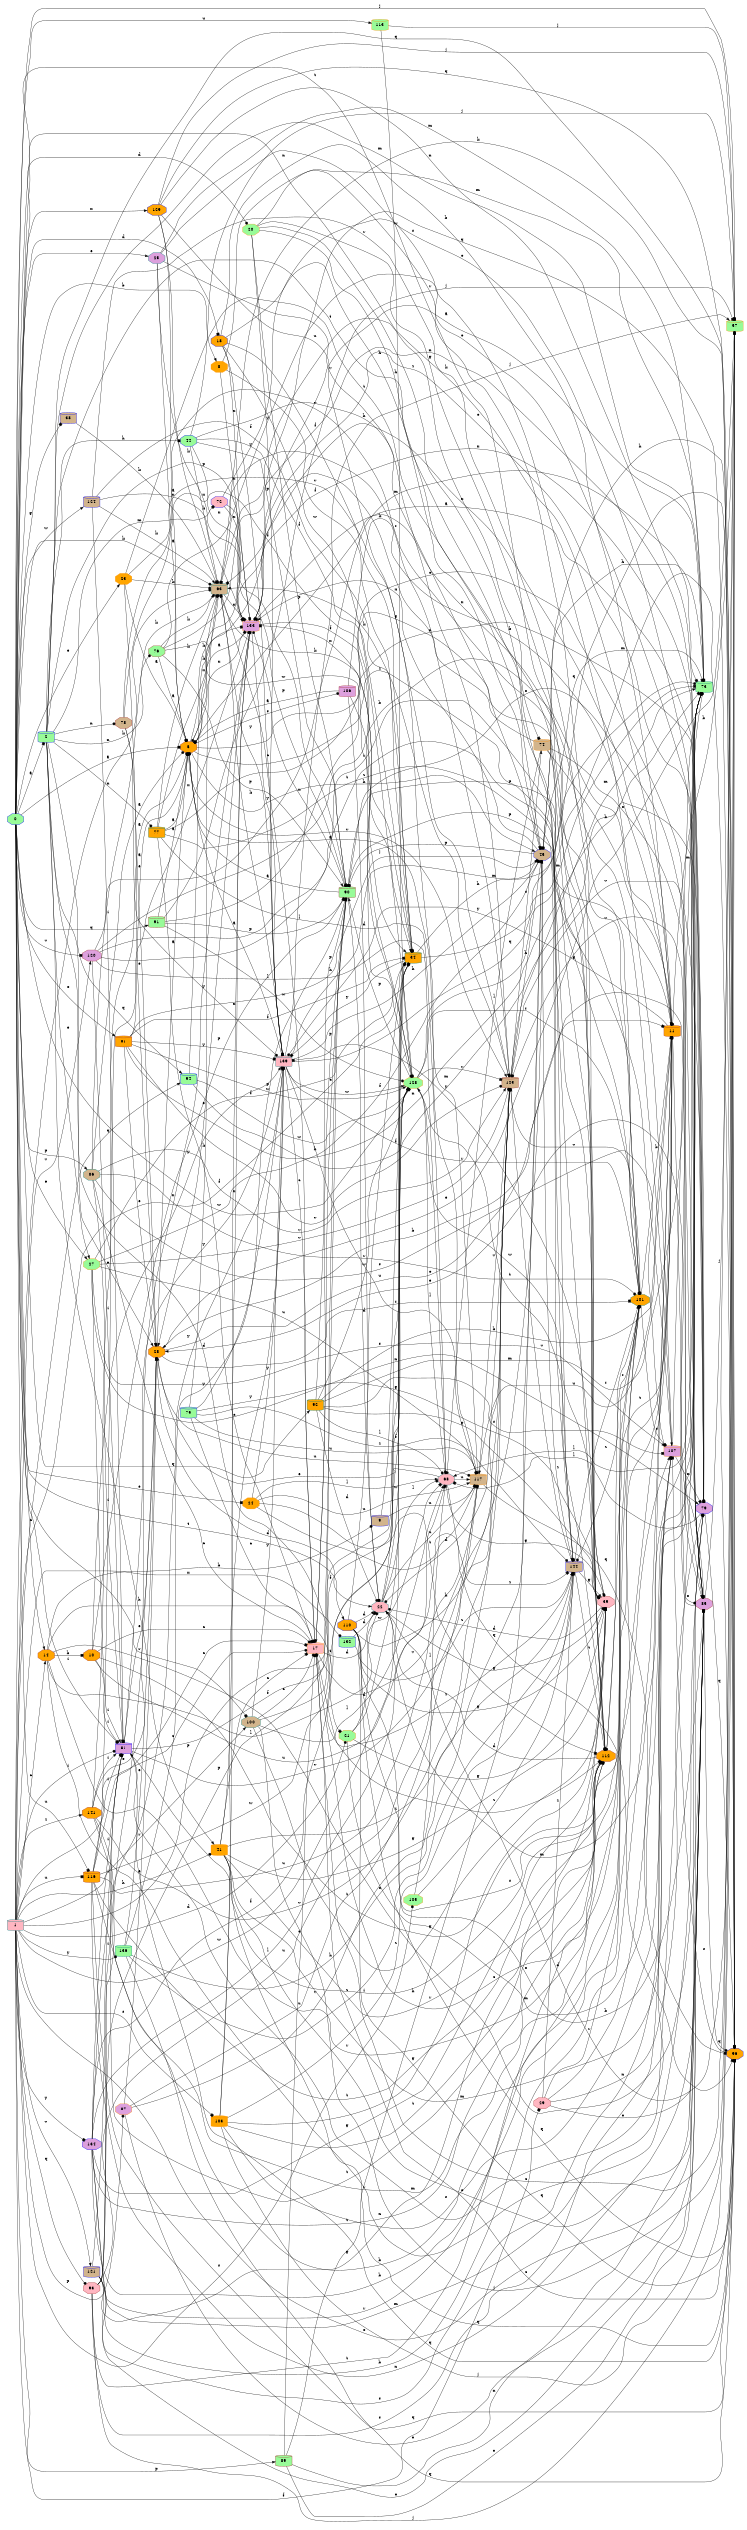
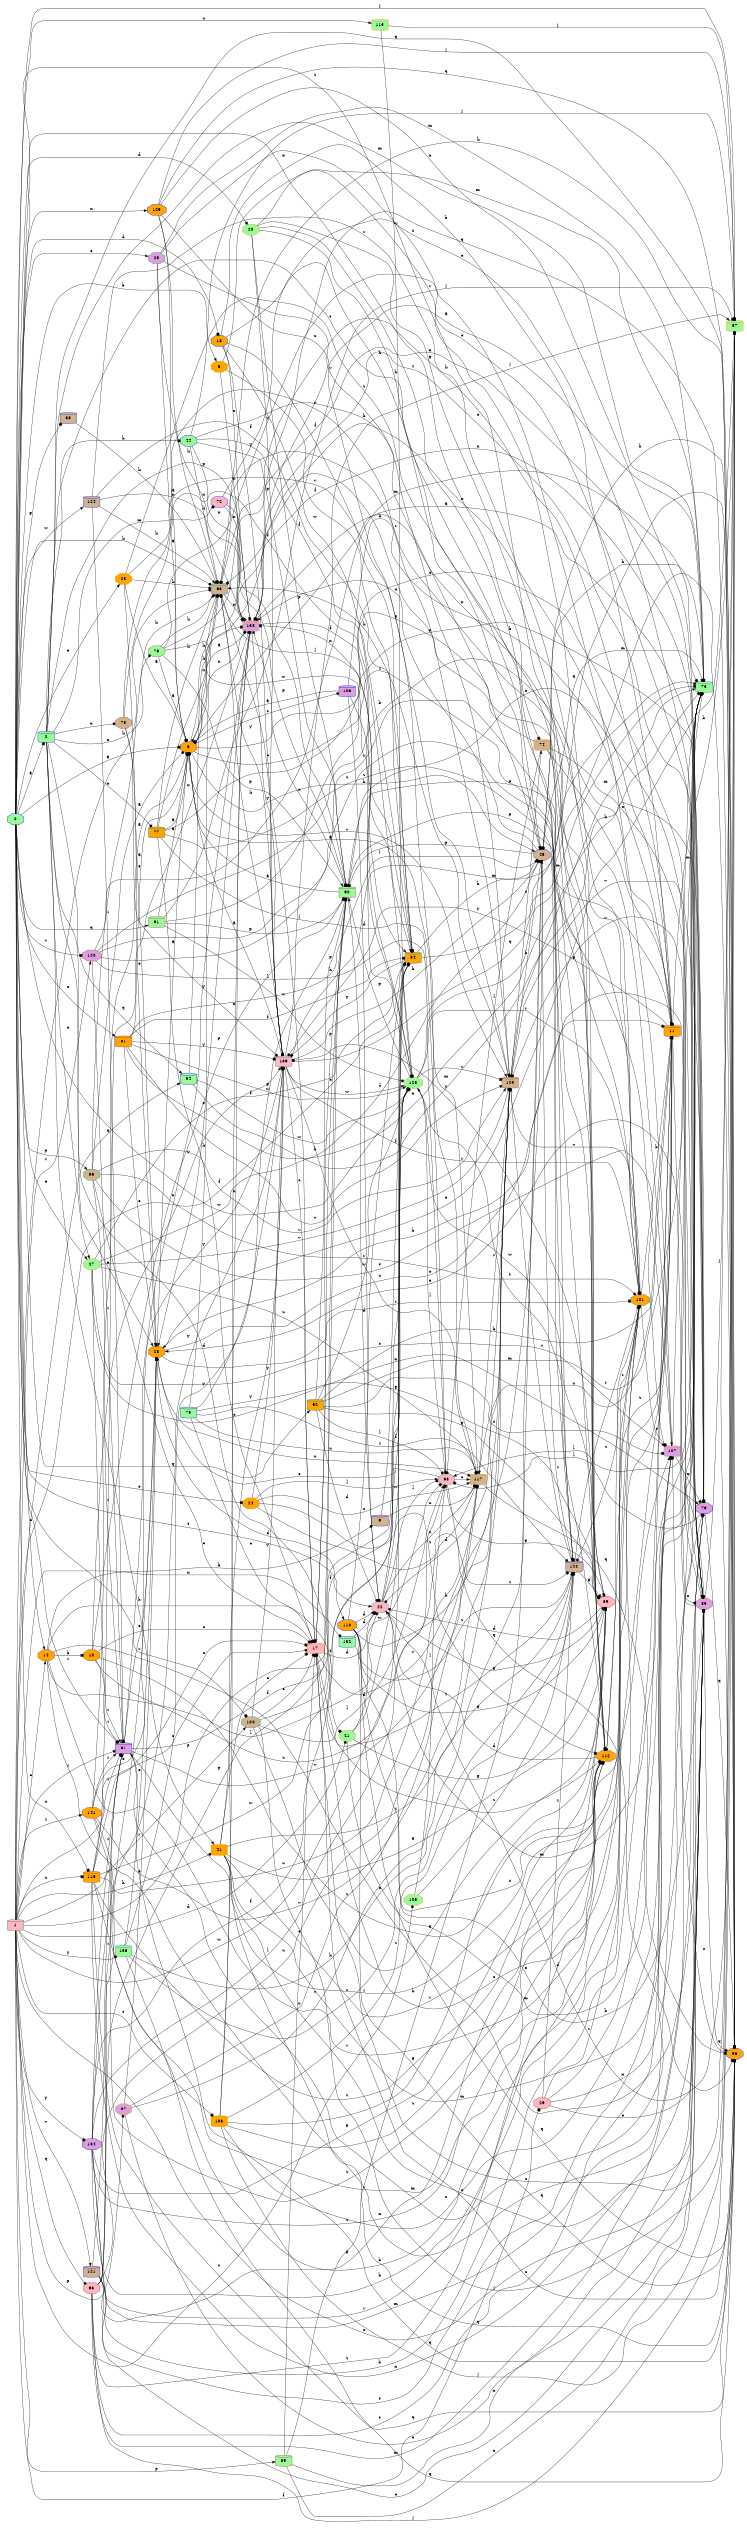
edge "128" -> "63": label "k" -> "l"
node "106": color brown -> blue
edge "144" -> "112": removed, label "t"
edge "93" -> "73": added, label "m"
